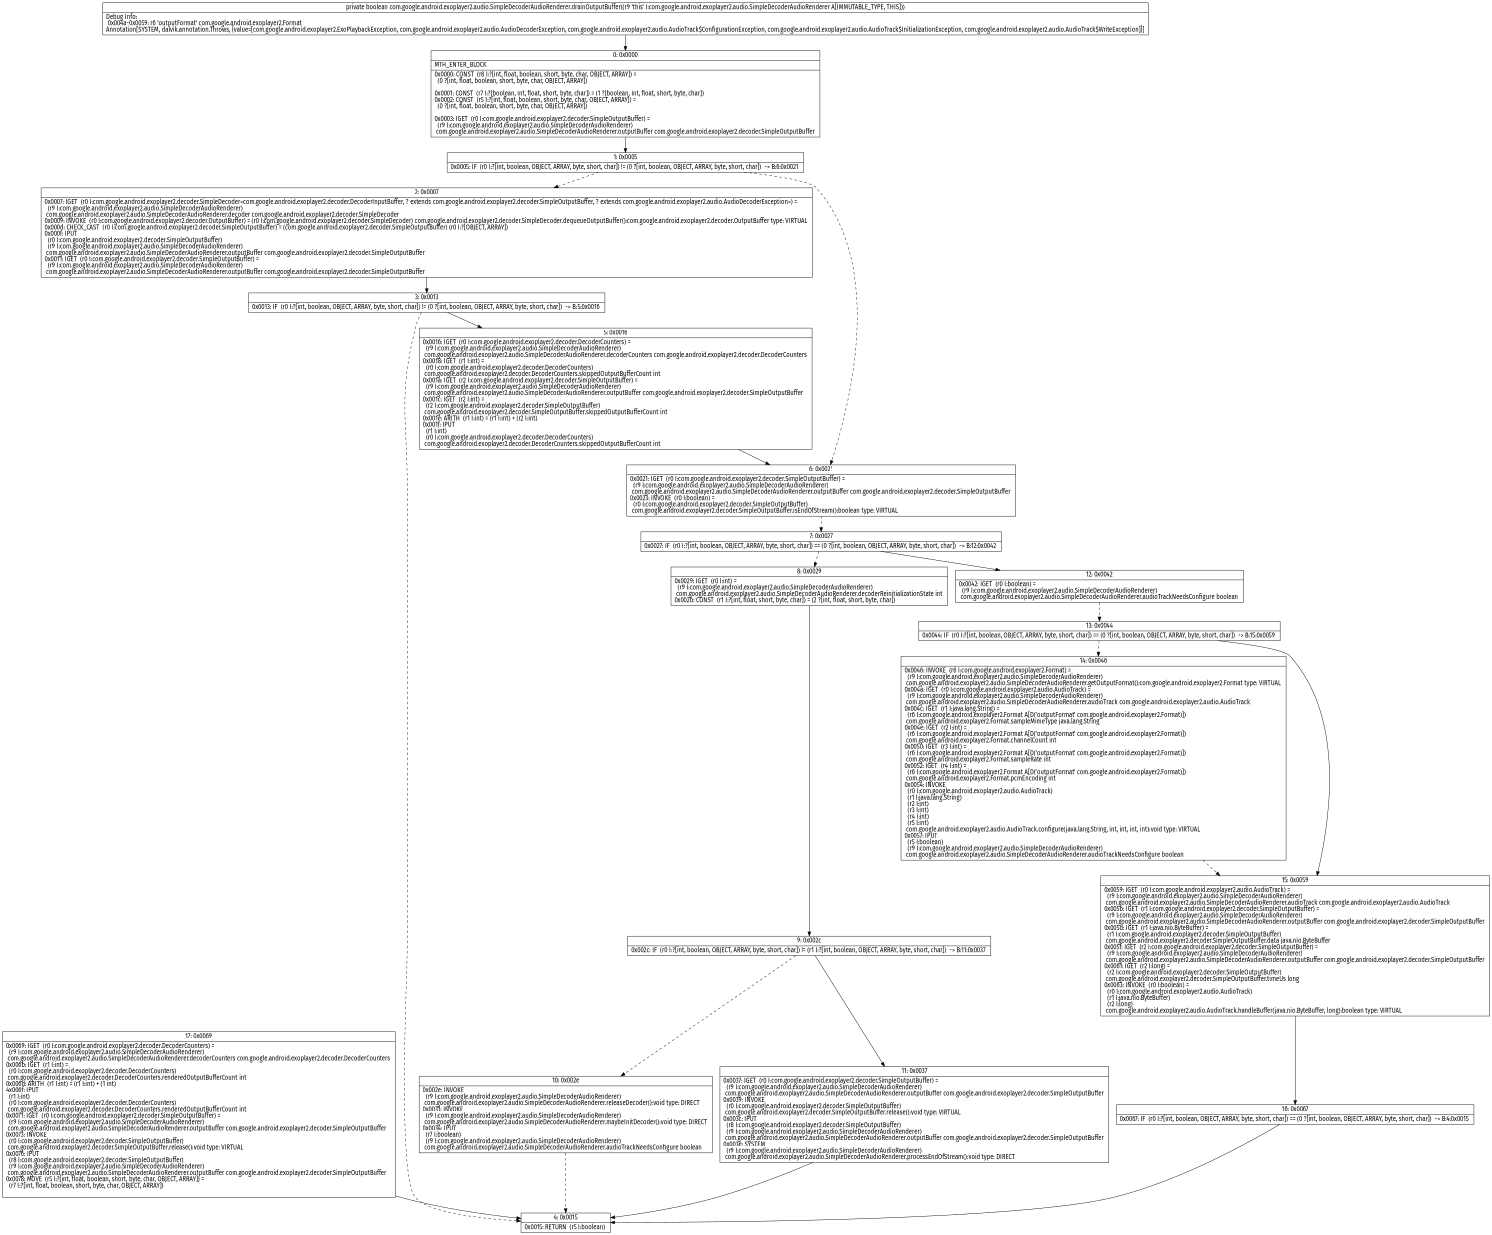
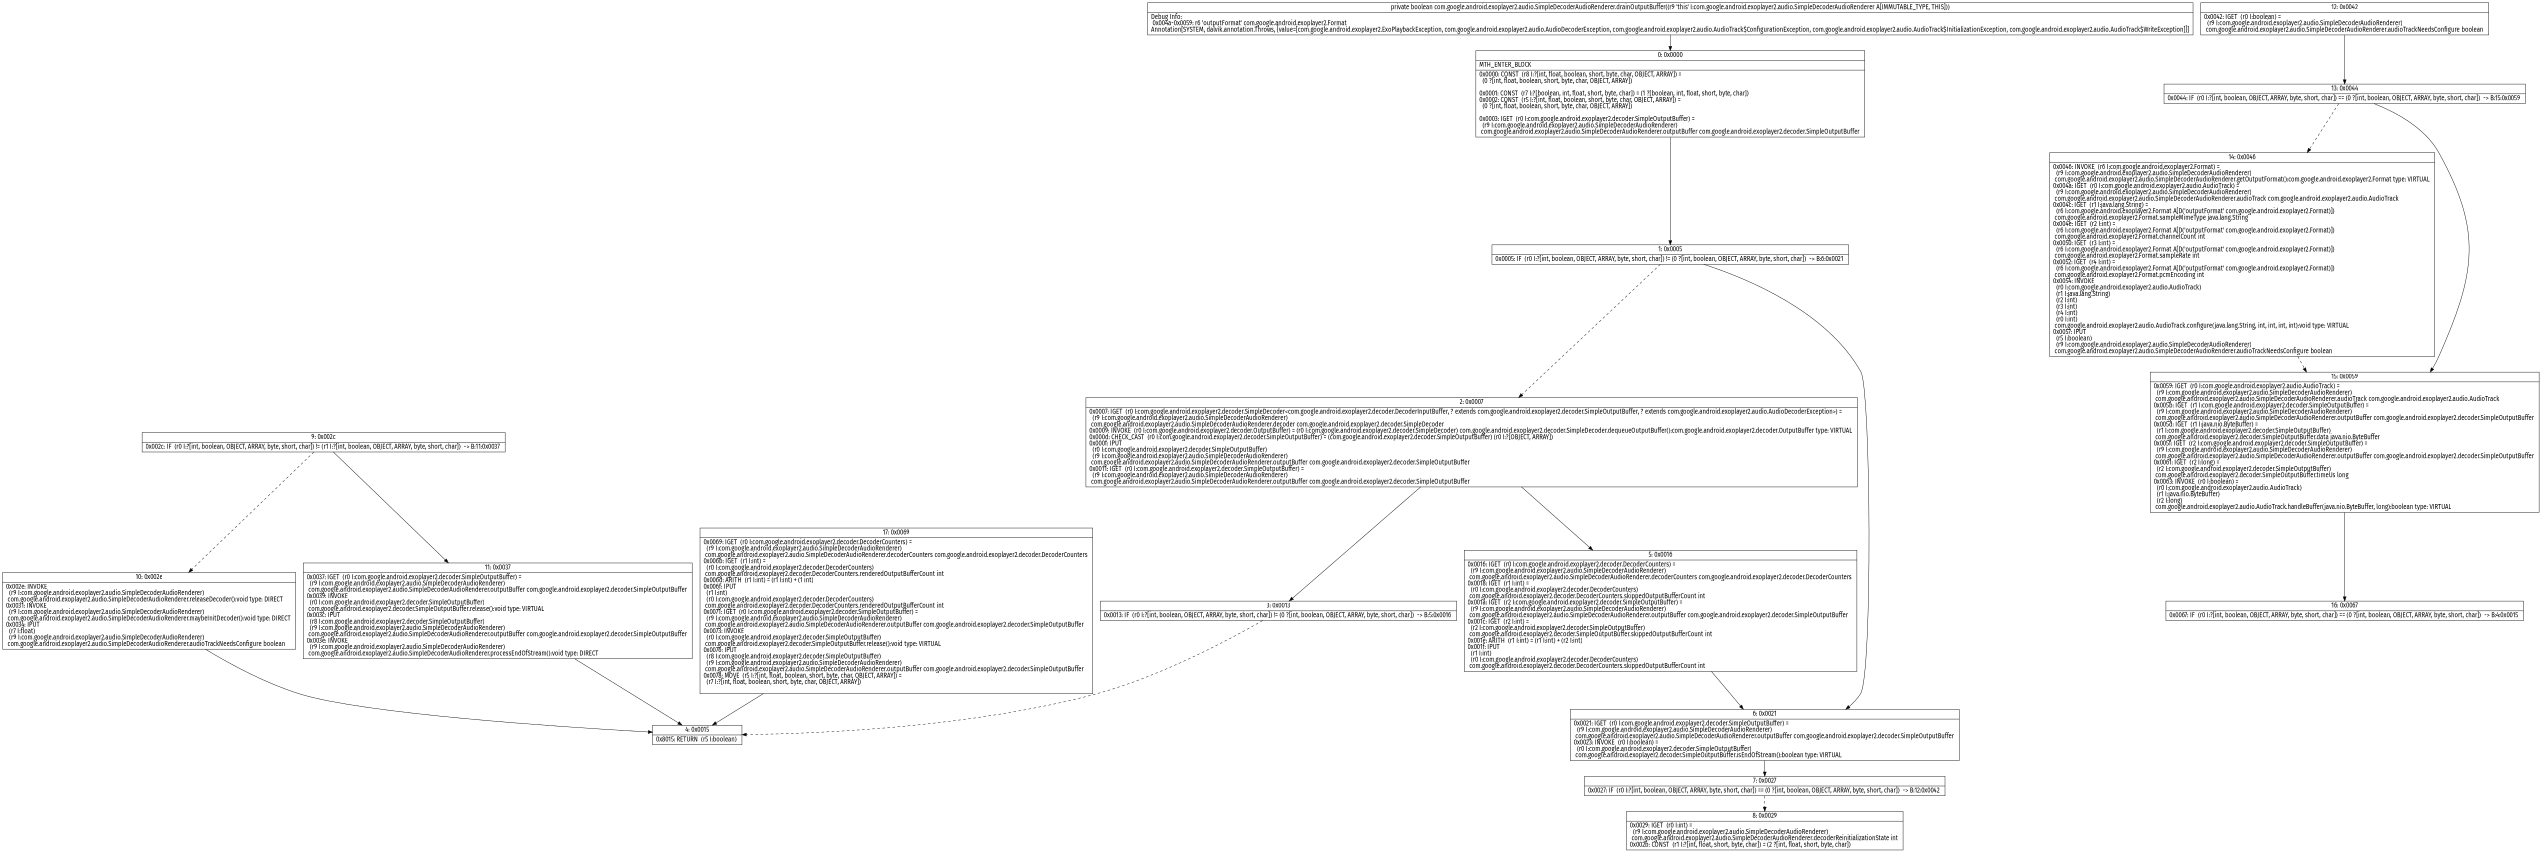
edge "1: 0x0005" -> "6: 0x0021": style dashed -> solid
edge "3: 0x0013" -> "5: 0x0016": now "2: 0x0007" -> "5: 0x0016"
edge "6: 0x0021" -> "7: 0x0027": style dashed -> solid
edge "7: 0x0027" -> "12: 0x0042": removed
edge "12: 0x0042" -> "13: 0x0044": style dashed -> solid
edge "8: 0x0029" -> "9: 0x002c": removed
node "14: 0x0046": text "(r5 I:int)" -> "(r0 I:int)"
node "17: 0x0069": text "4x006f: IPUT" -> "0x006f: IPUT"
node "10: 0x002e": text "(r7 I:boolean)" -> "(r7 I:float)"
node "11: 0x0037": text "0x003e: SYSTEM" -> "0x003e: INVOKE"
edge "10: 0x002e" -> "4: 0x0015": style dashed -> solid
edge "16: 0x0067" -> "4: 0x0015": removed
node "4: 0x0015": text "0x0015: RETURN  (r5 I:boolean)" -> "0x8015: RETURN  (r5 I:boolean)"
